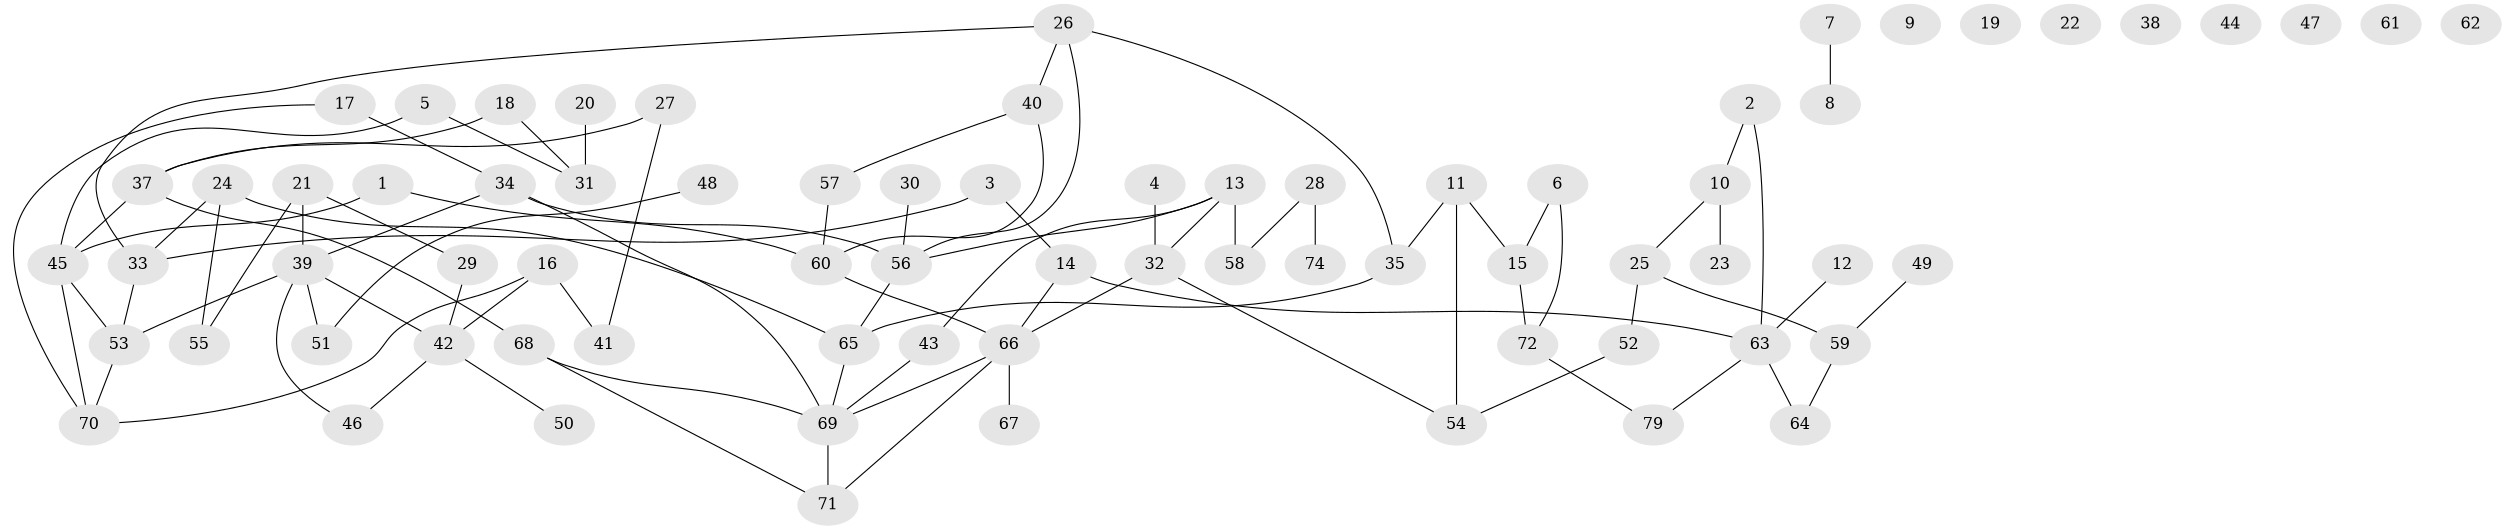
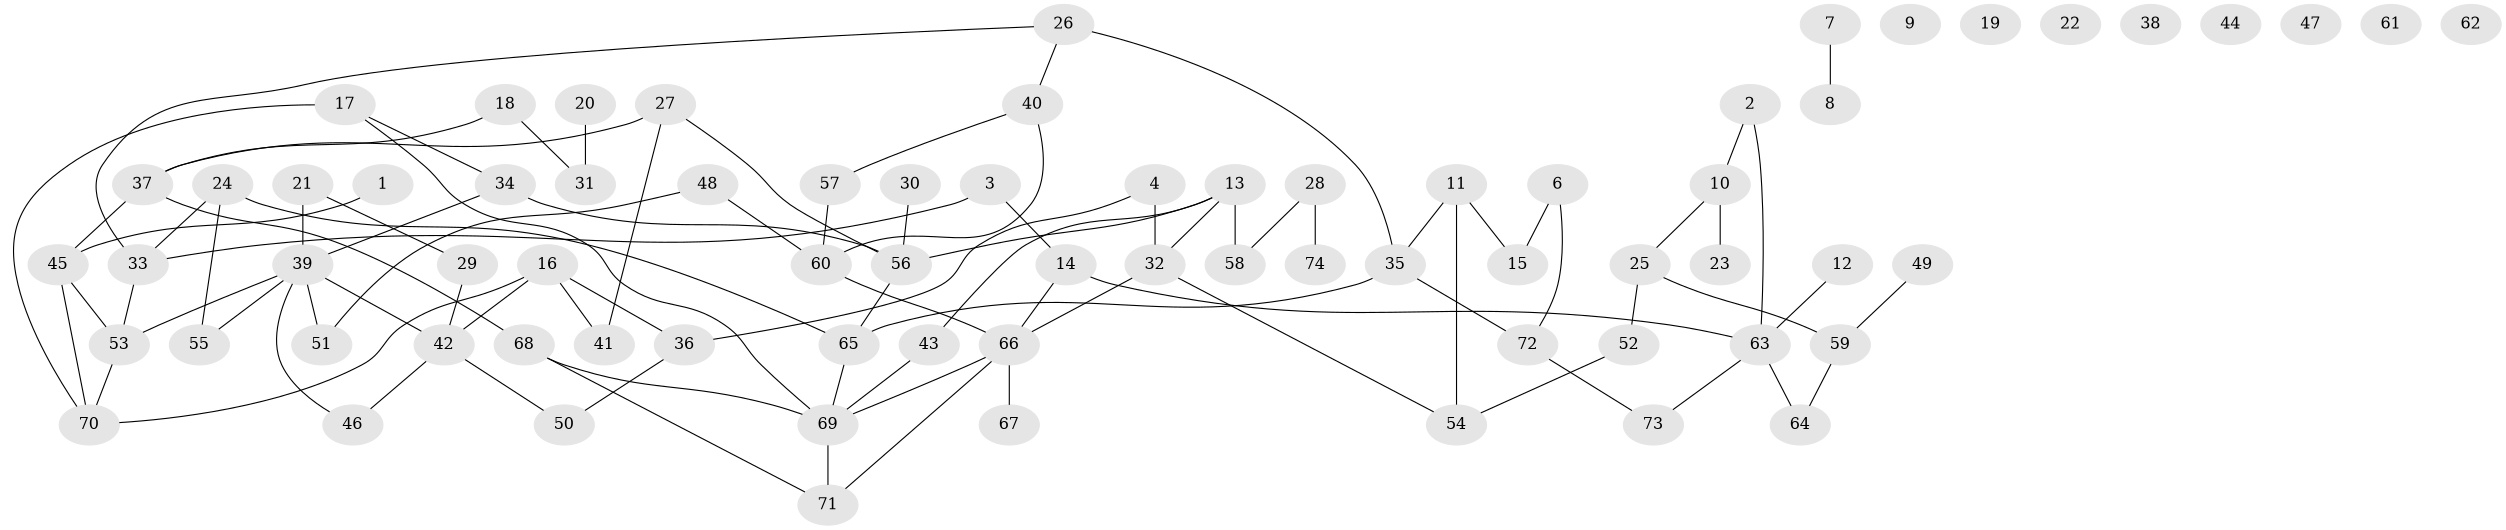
node "5": removed
edge "26" -- "56": now "27" -- "56"
edge "1" -- "60": now "48" -- "60"
edge "21" -- "55": now "39" -- "55"
edge "34" -- "69": now "17" -- "69"
edge "15" -- "72": now "35" -- "72"
node "36": added
node "79": label "79" -> "73"
